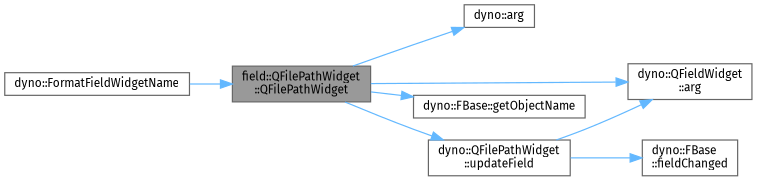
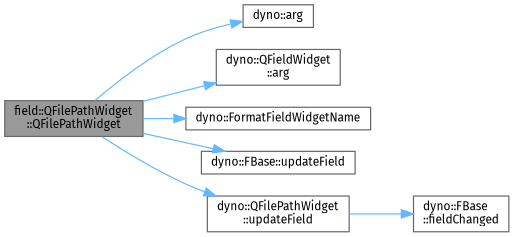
edge "dyno::FormatFieldWidgetName" -> "field::QFilePathWidget ::QFilePathWidget": reversed
node "dyno::FBase::getObjectName": label "dyno::FBase::getObjectName" -> "dyno::FBase::updateField"
edge "dyno::QFilePathWidget ::updateField" -> "dyno::QFieldWidget ::arg": removed
